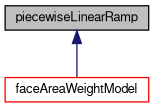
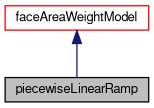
edge "faceAreaWeightModel" -> "piecewiseLinearRamp": reversed
